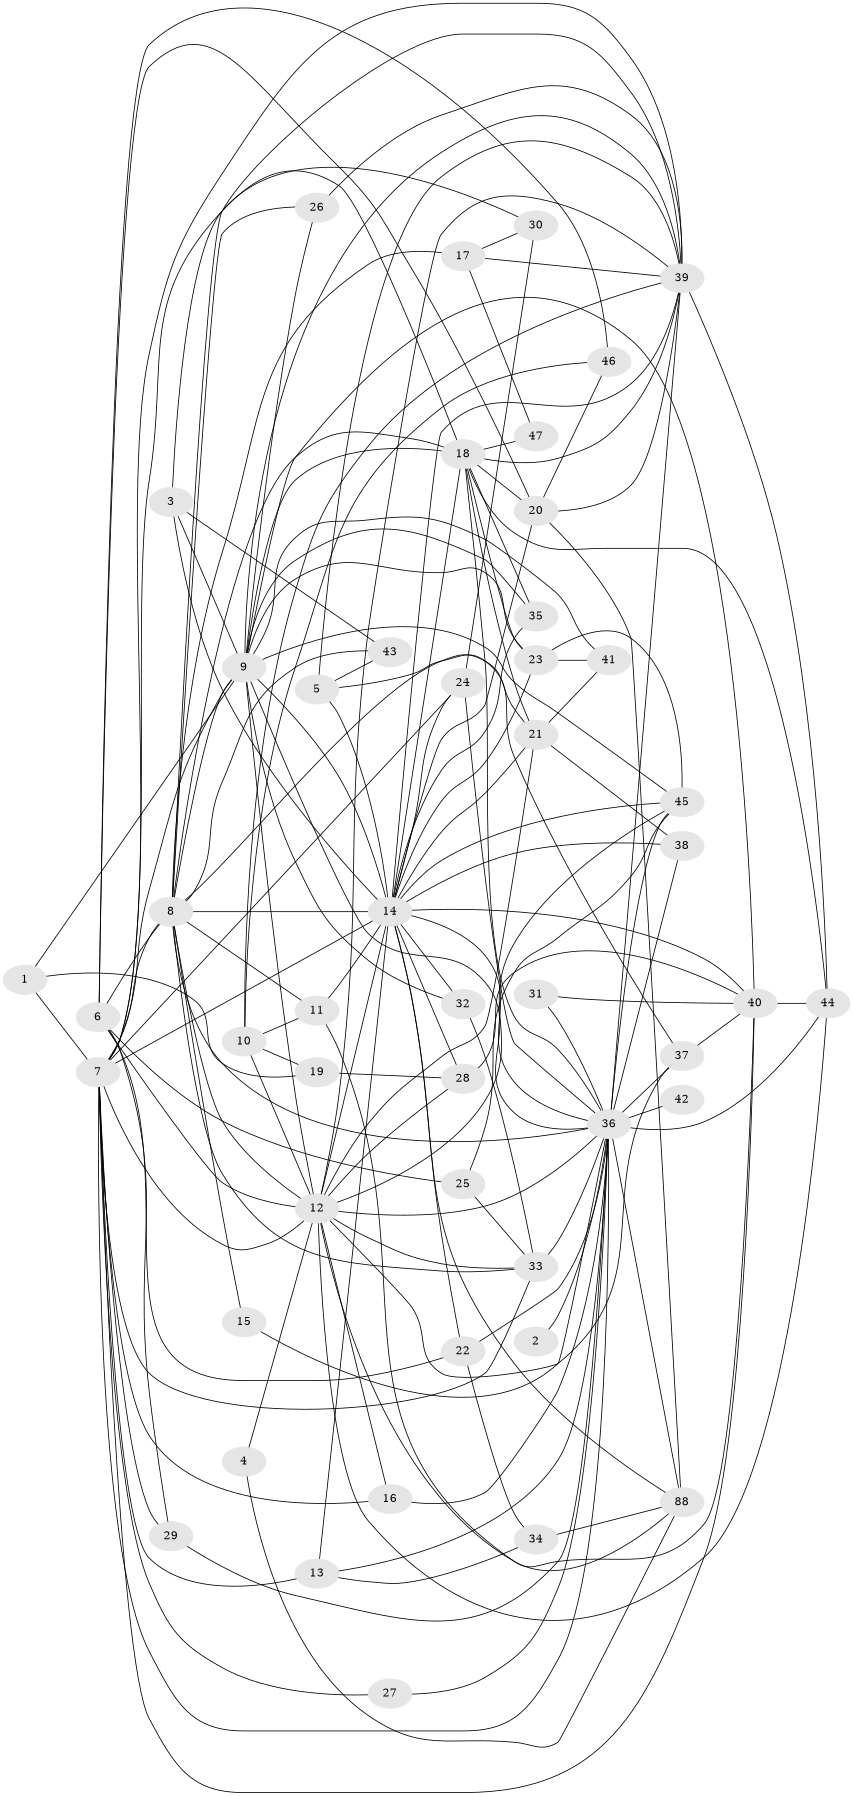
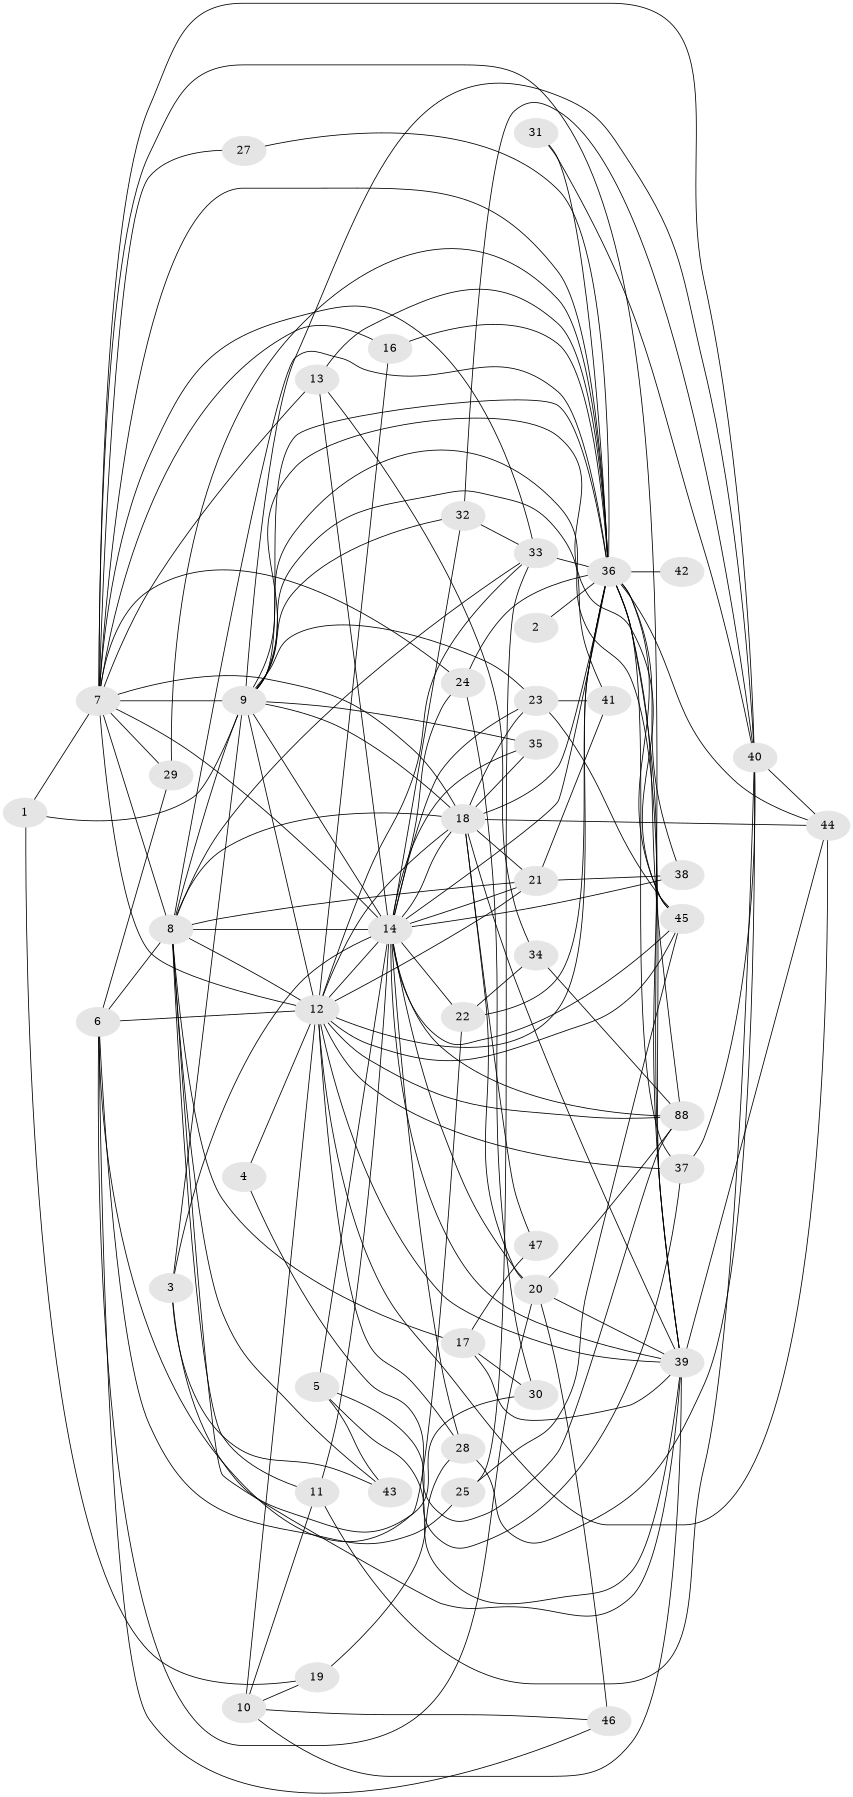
node "26": removed
edge "18" -- "12": added
edge "14" -- "40": now "32" -- "40"
node "15": removed
